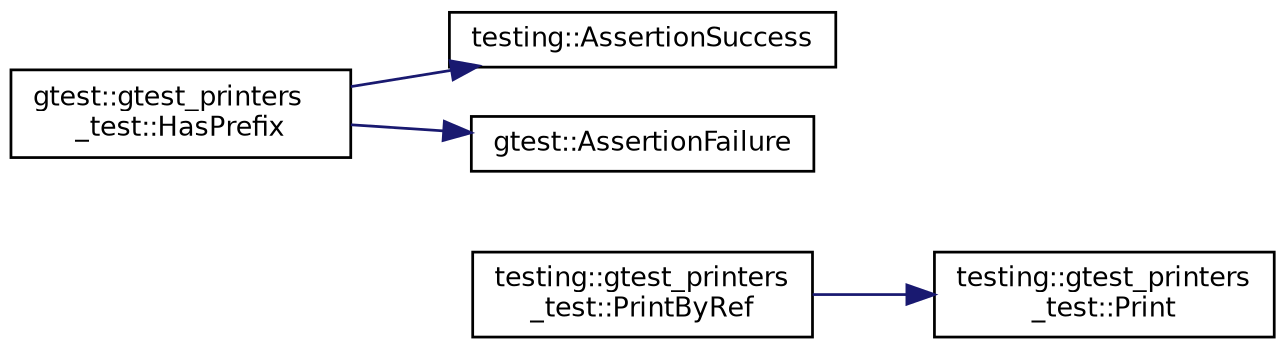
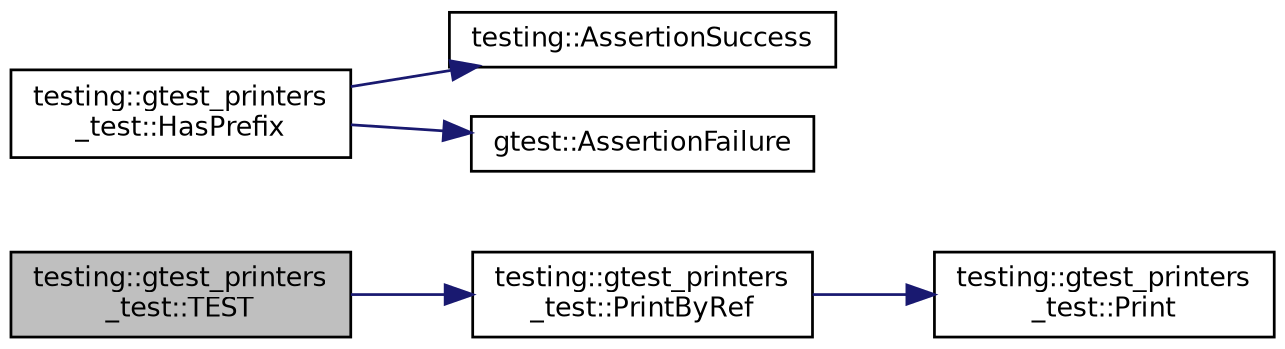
node "gtest::gtest_printers _test::HasPrefix": label "gtest::gtest_printers _test::HasPrefix" -> "testing::gtest_printers _test::HasPrefix"
node "testing::gtest_printers _test::TEST": added
